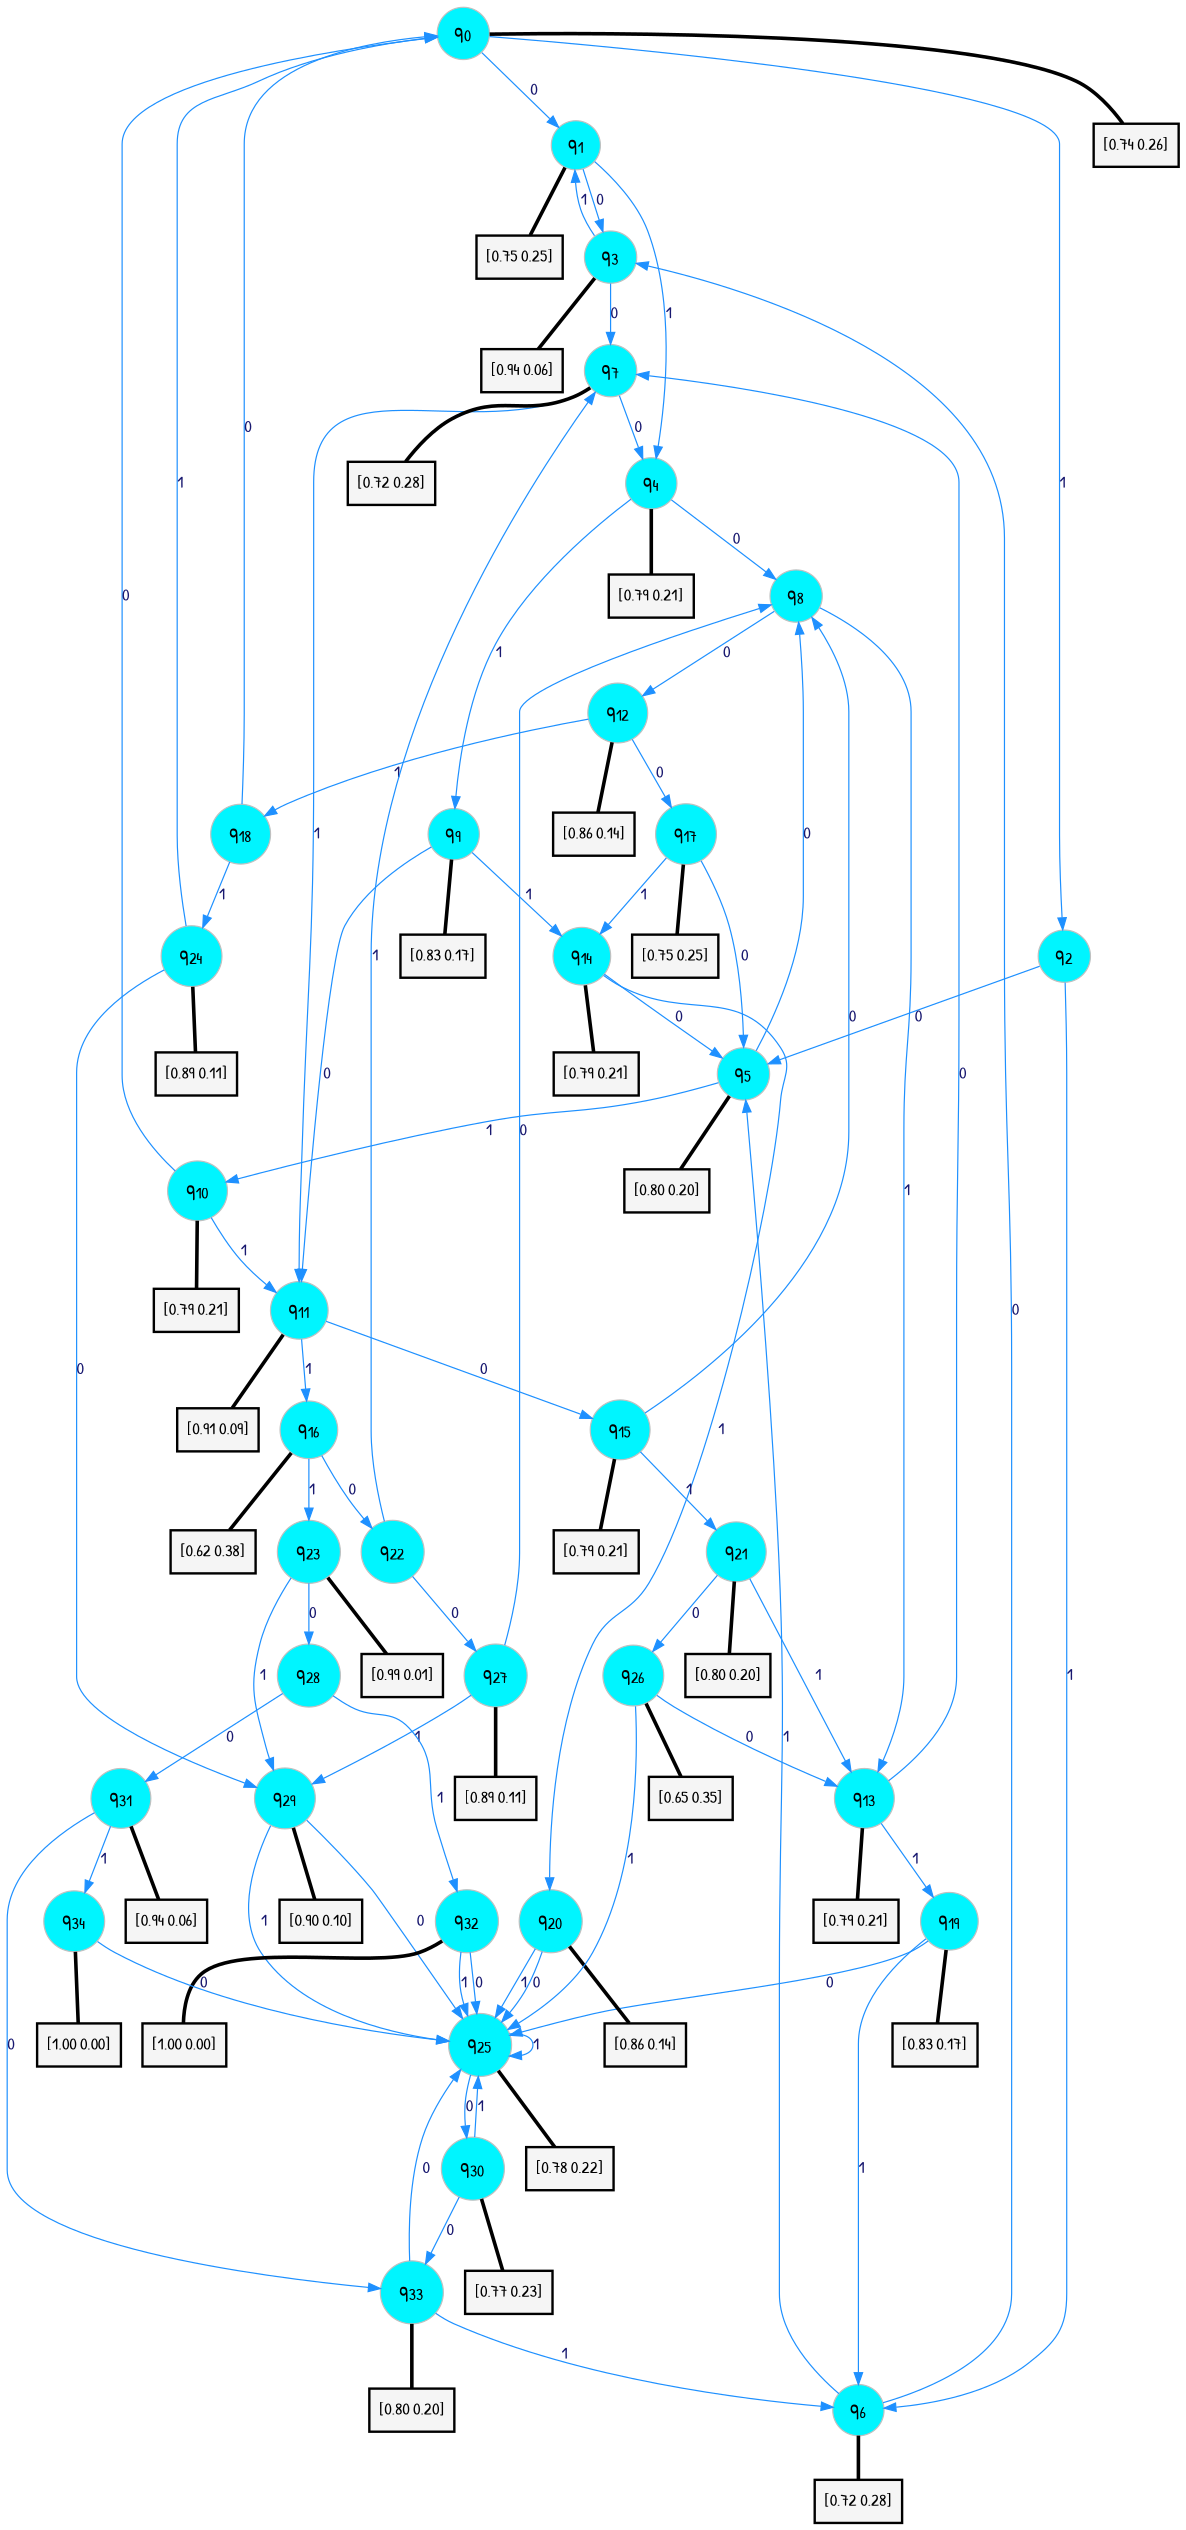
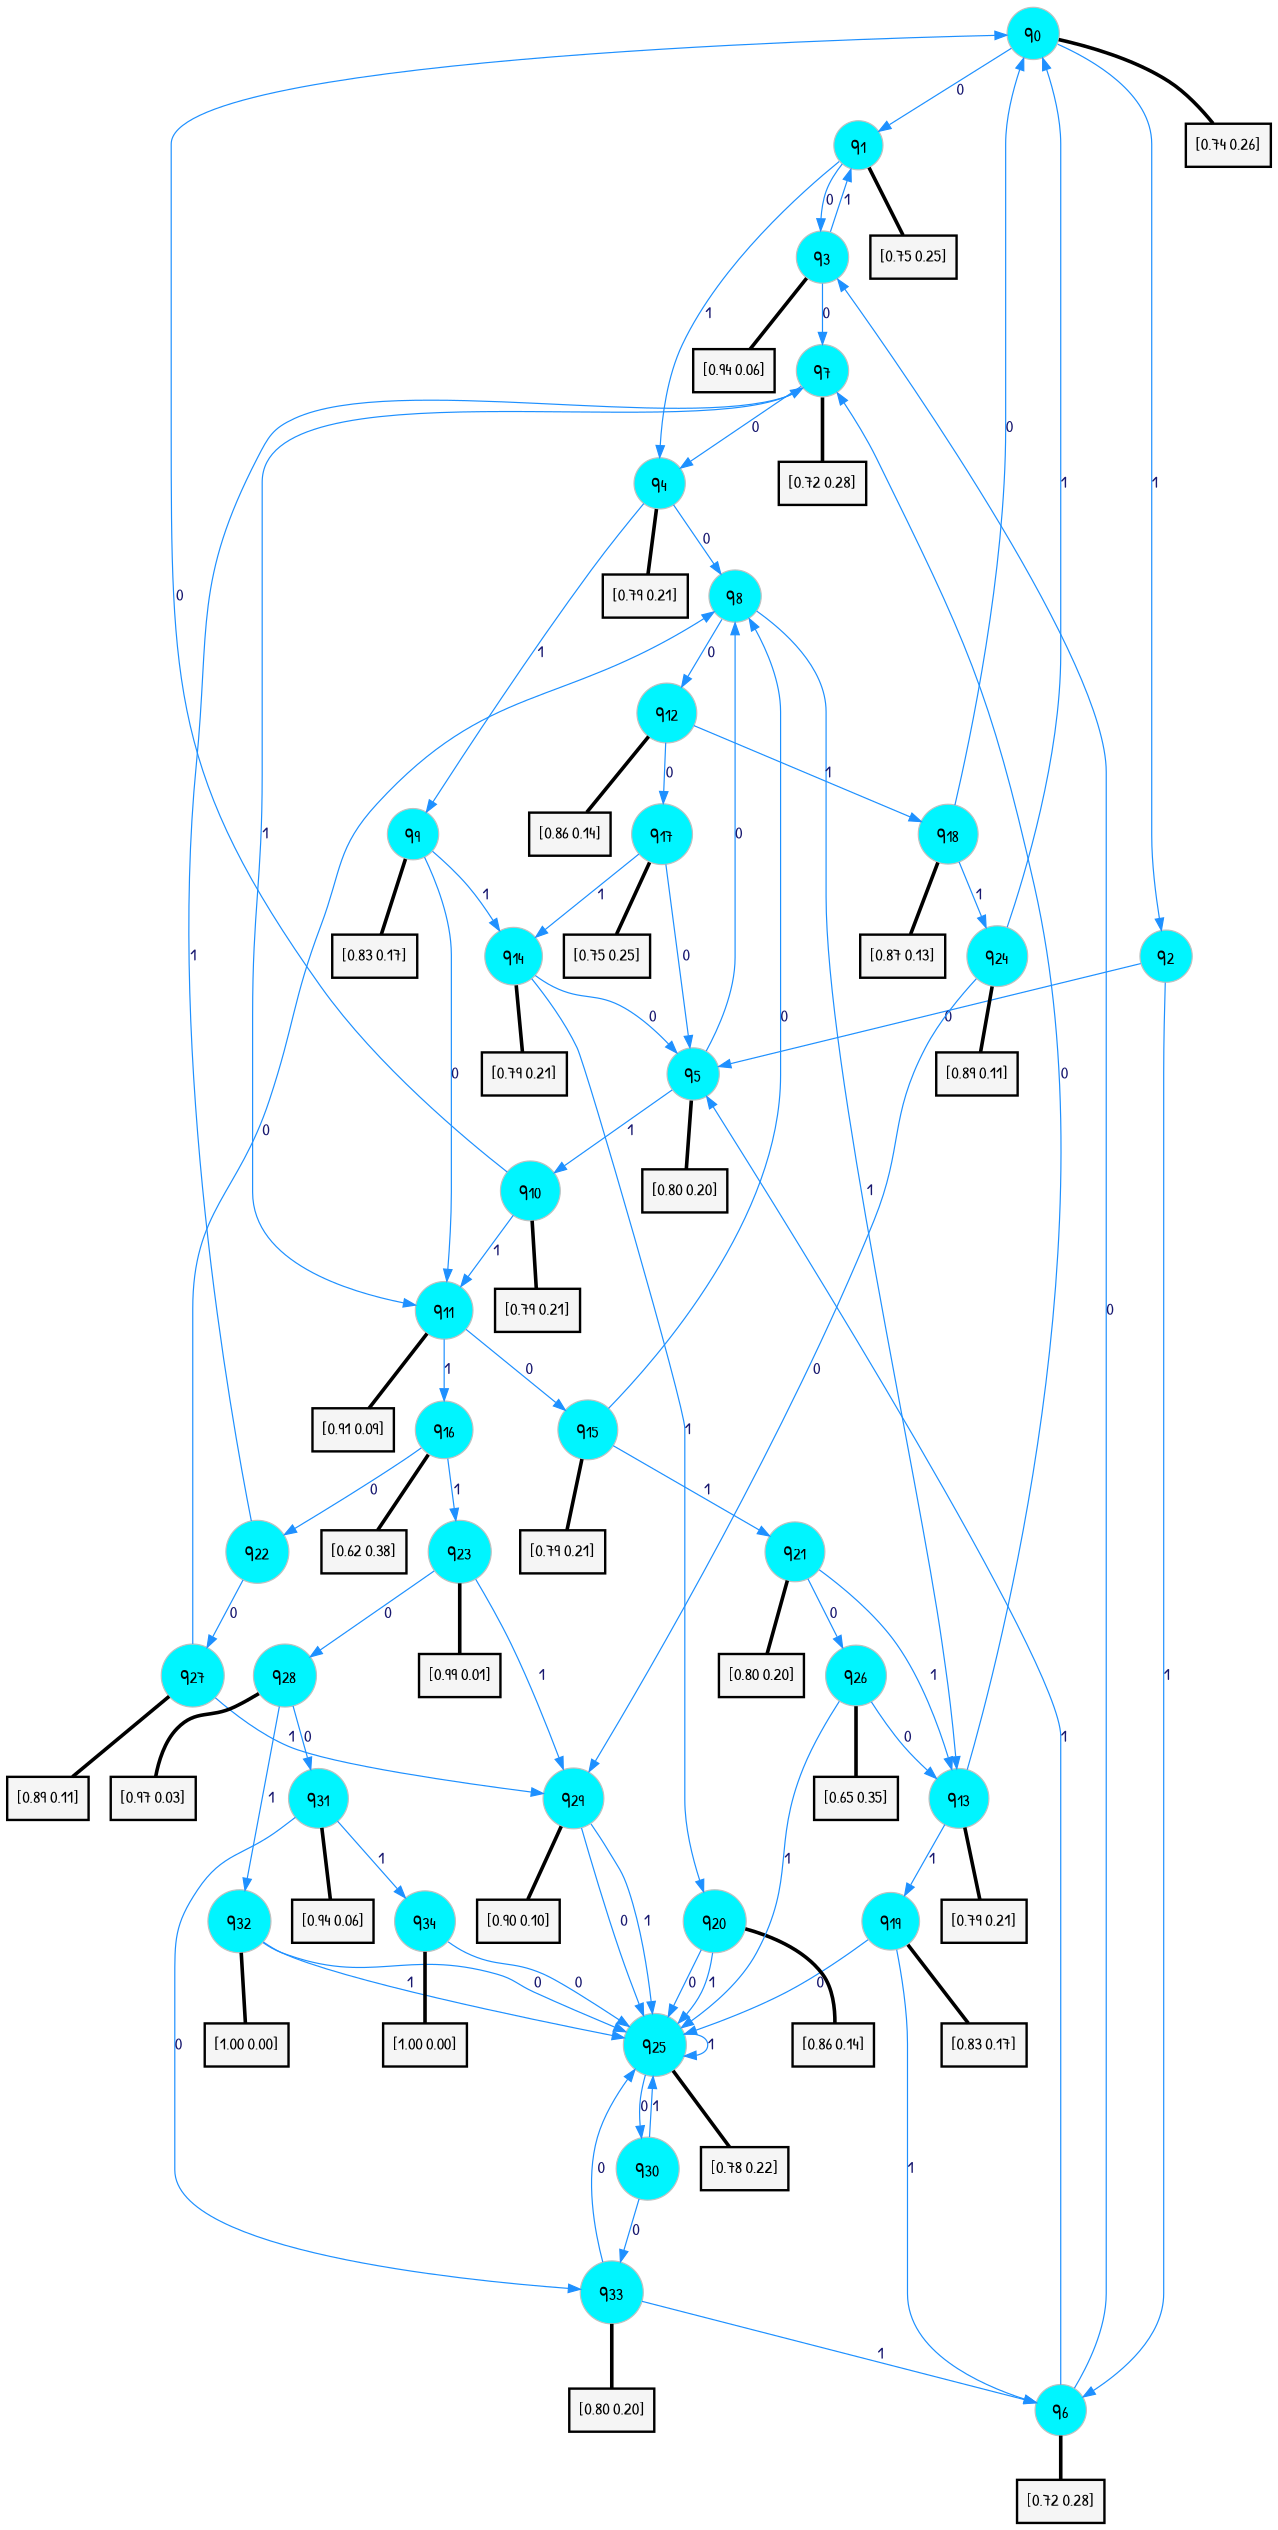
node "[0.87 0.13]": added
node "[0.97 0.03]": added
node "[0.77 0.23]": removed
